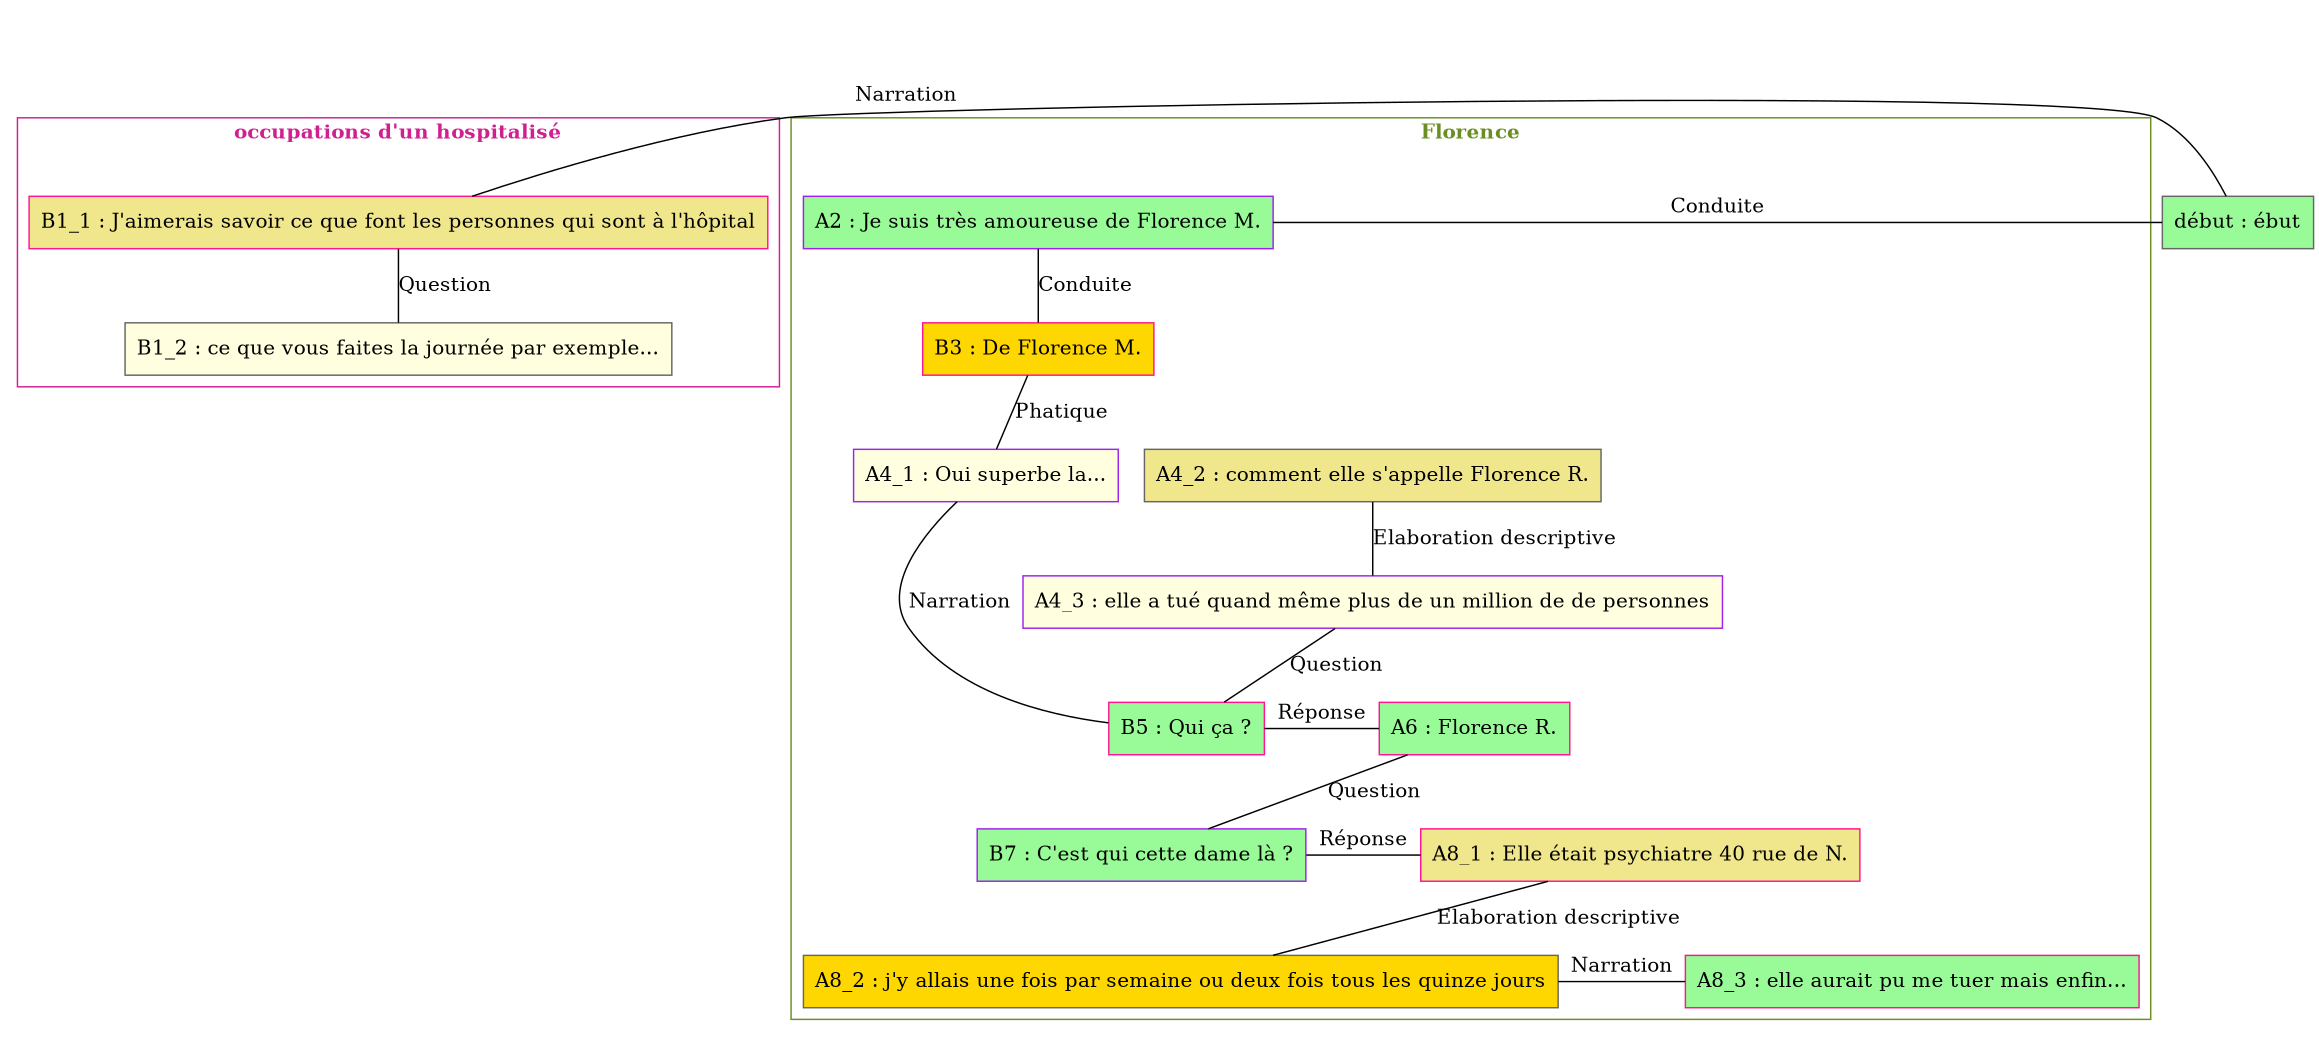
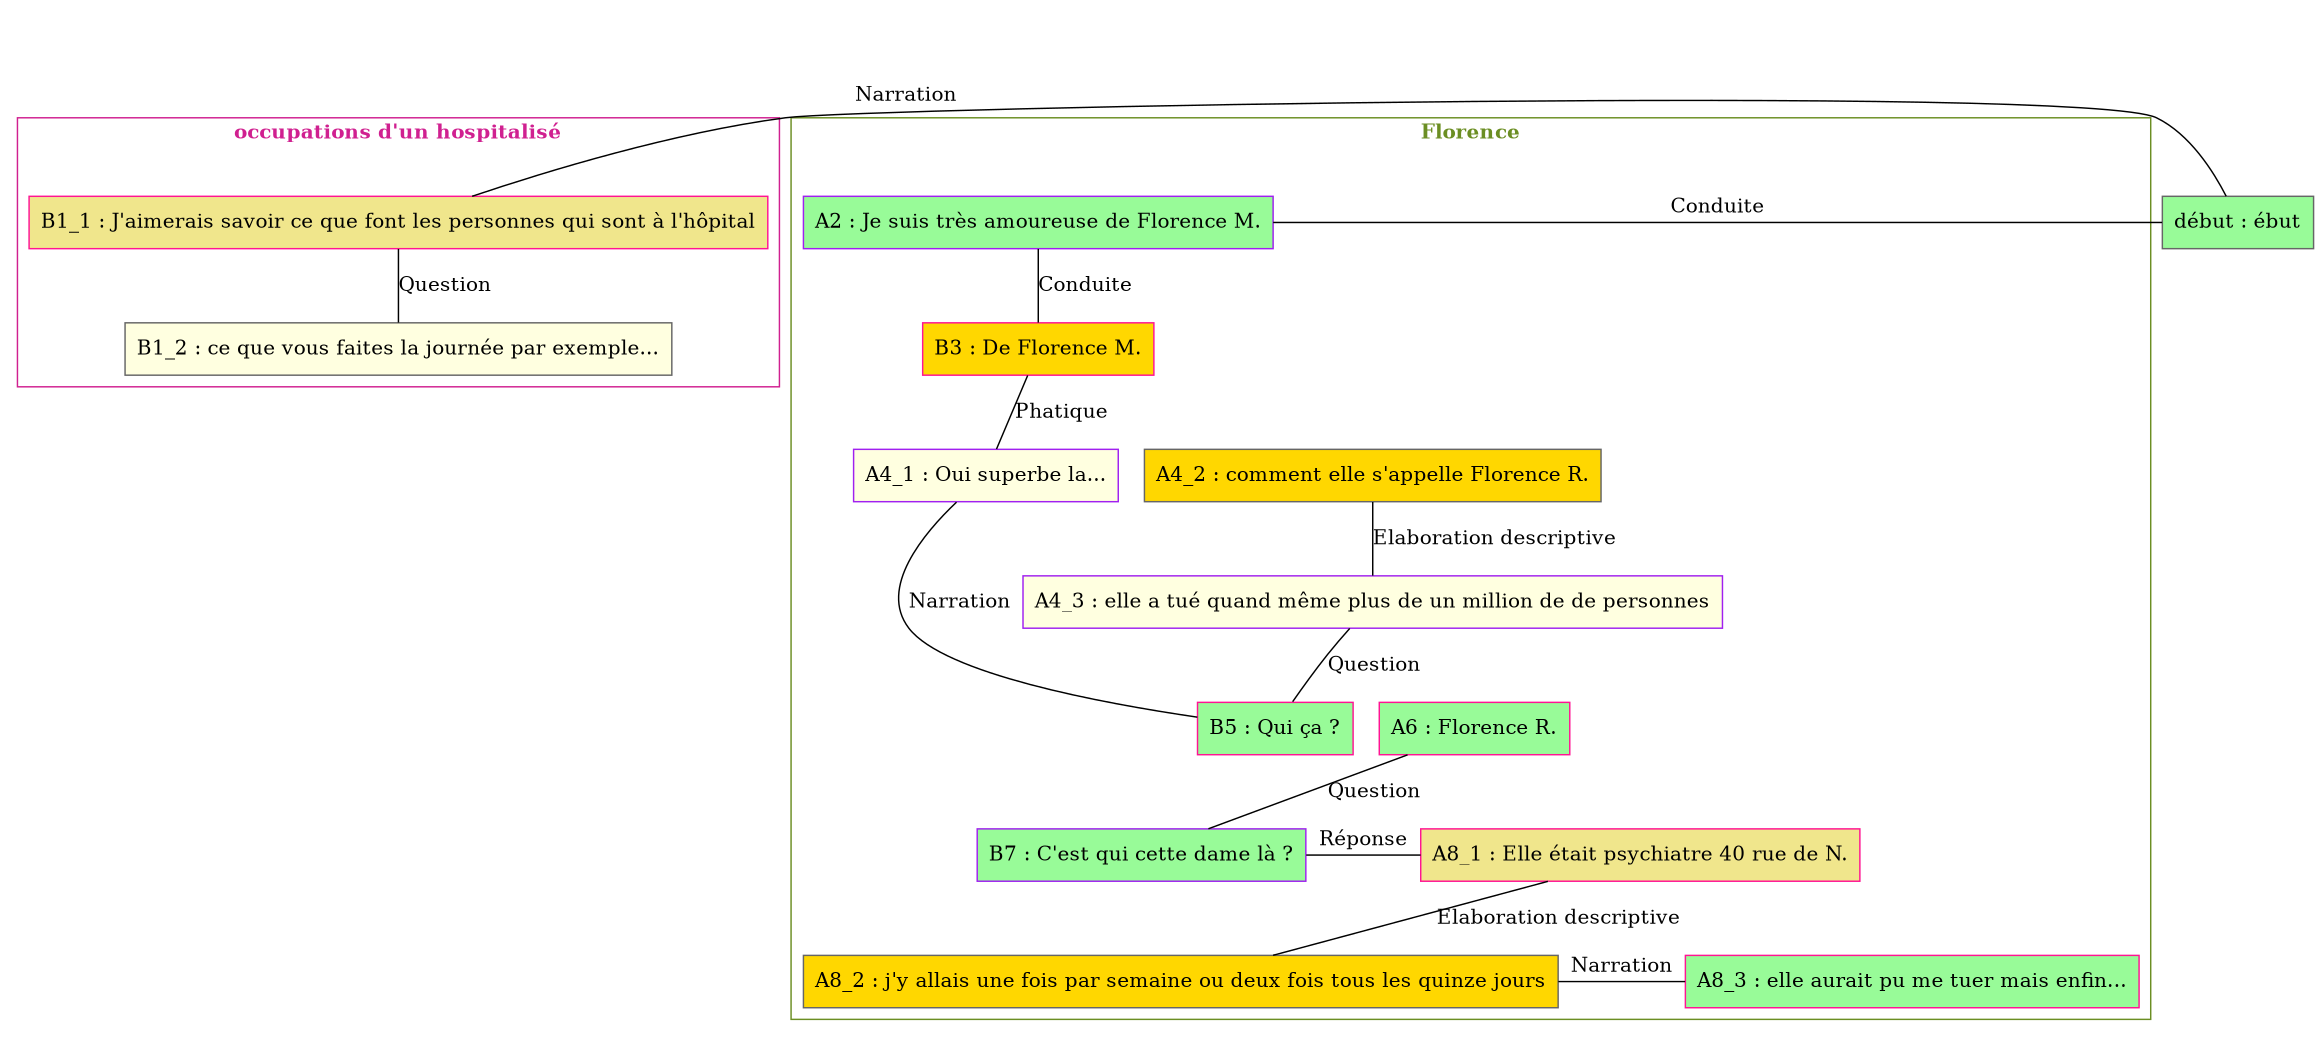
node "A4_2 : comment elle s'appelle Florence R.": fillcolor khaki -> gold
edge "B5 : Qui ça ?" -- "A6 : Florence R.": removed, label "Réponse"
